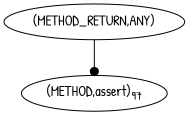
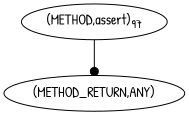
edge "(METHOD_RETURN,ANY)" -> "(METHOD,assert)": reversed
